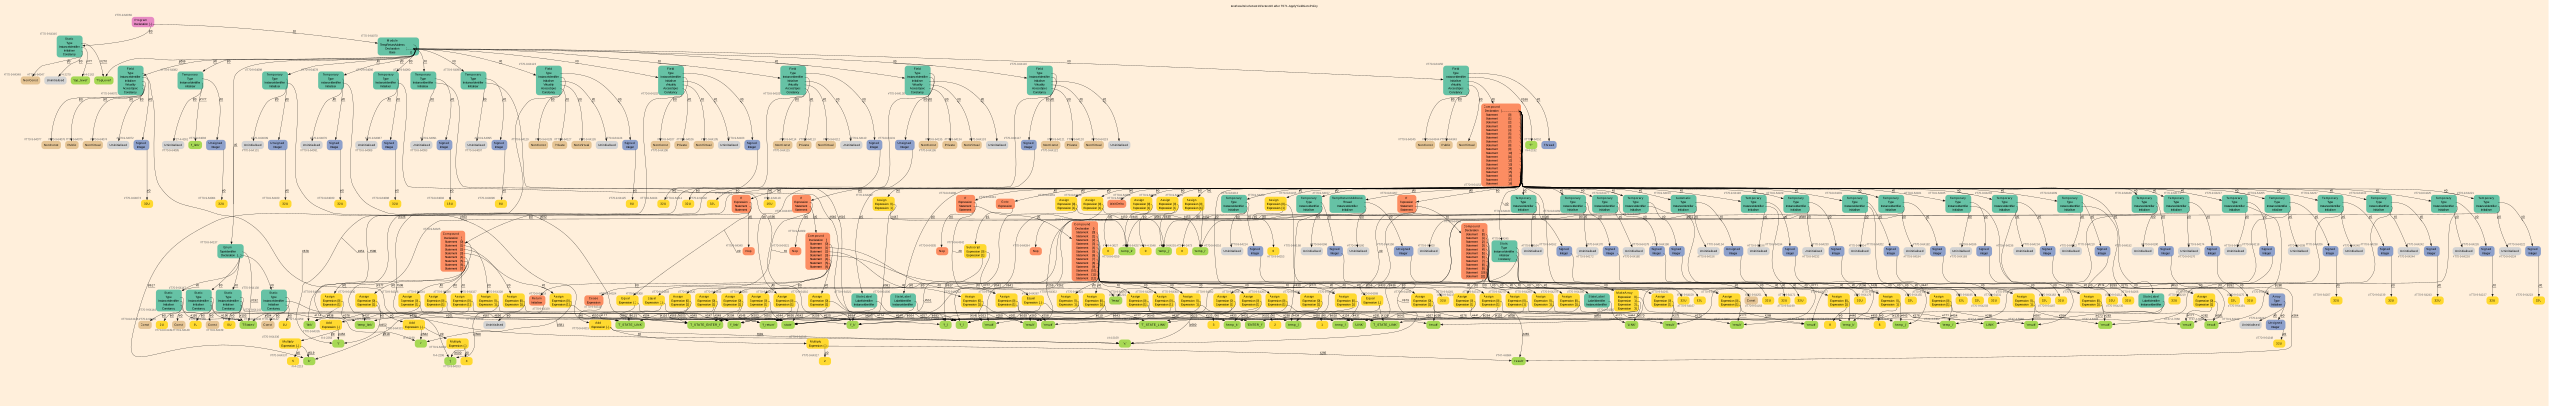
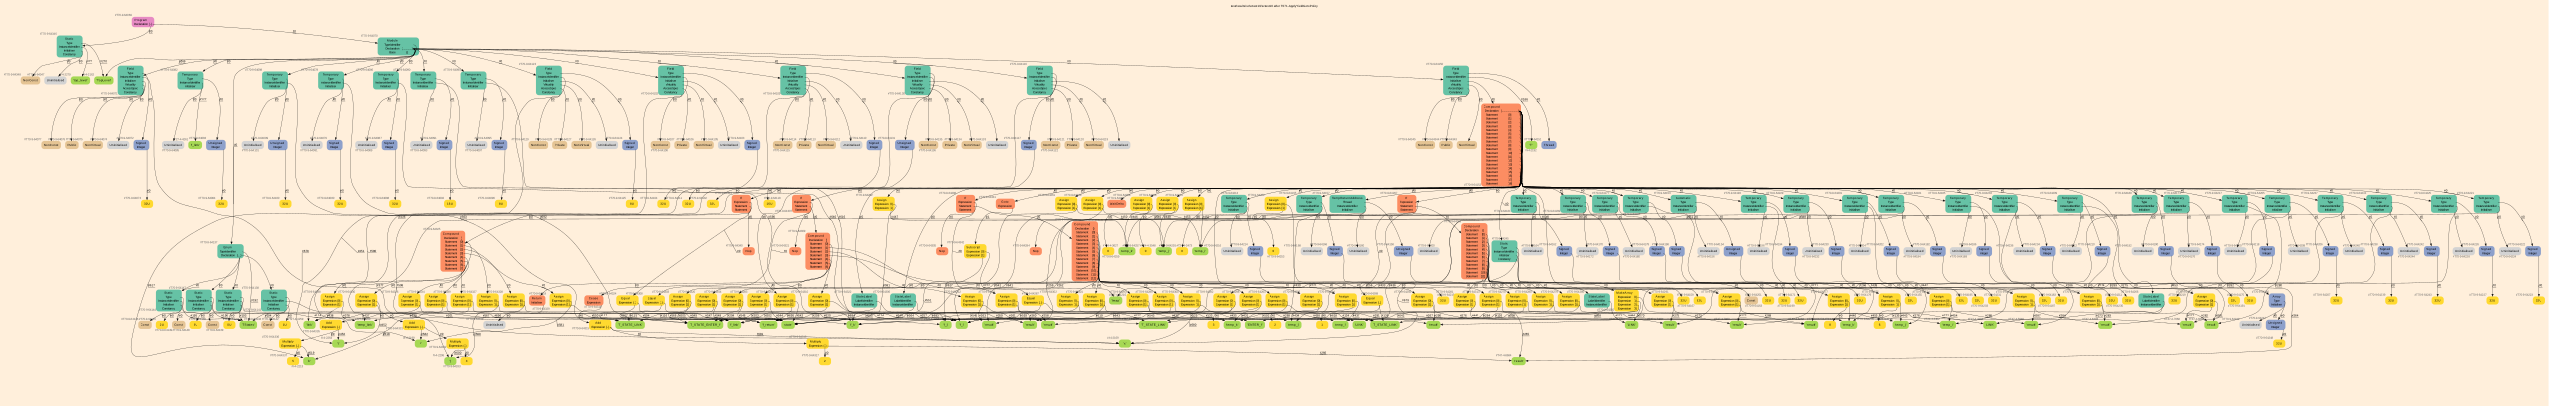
node "Module": text "TempReturnAddress" -> "TypeIdentifier"
